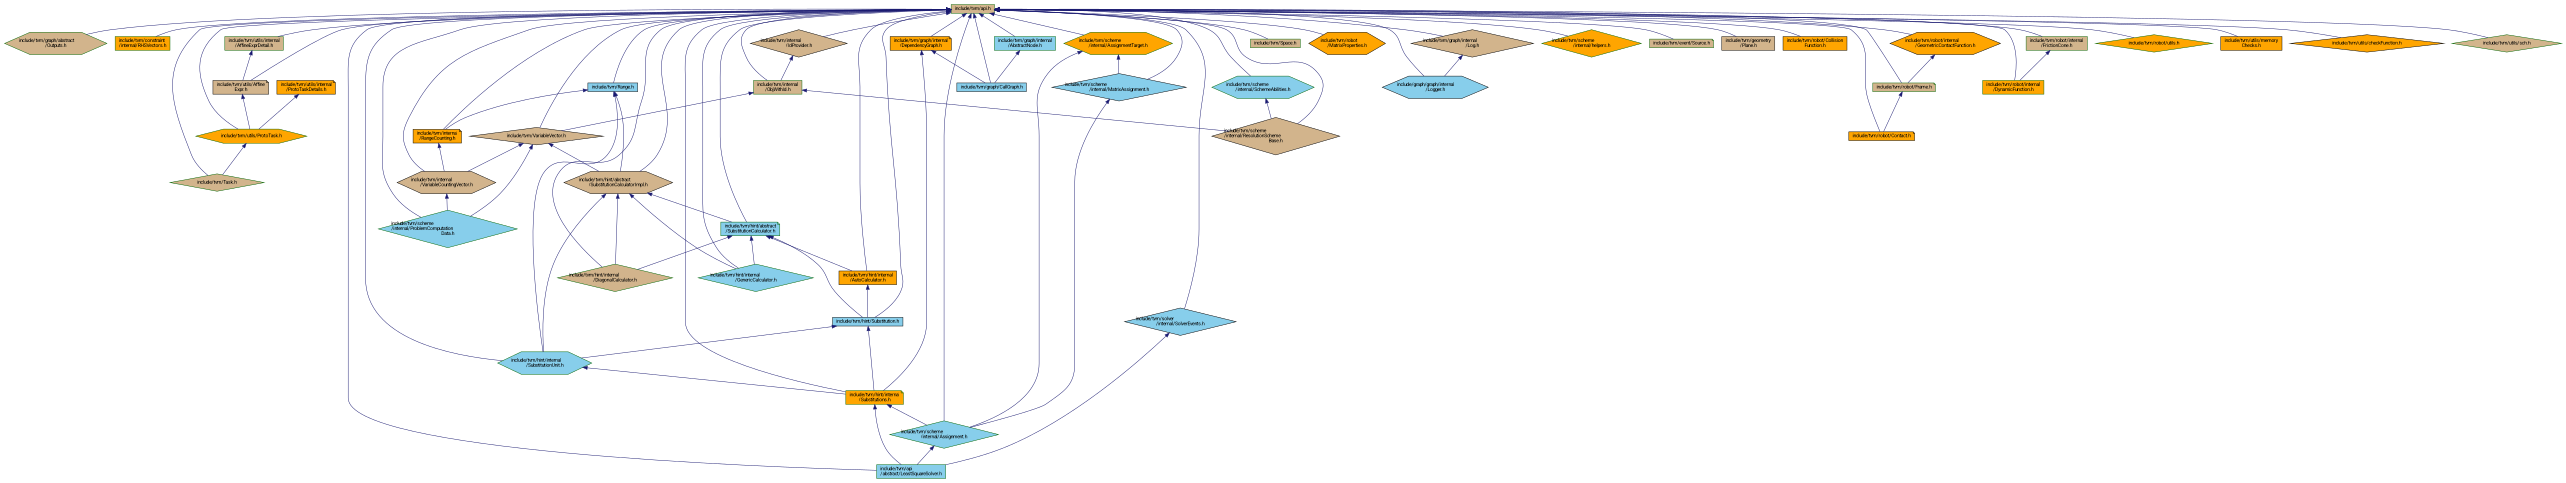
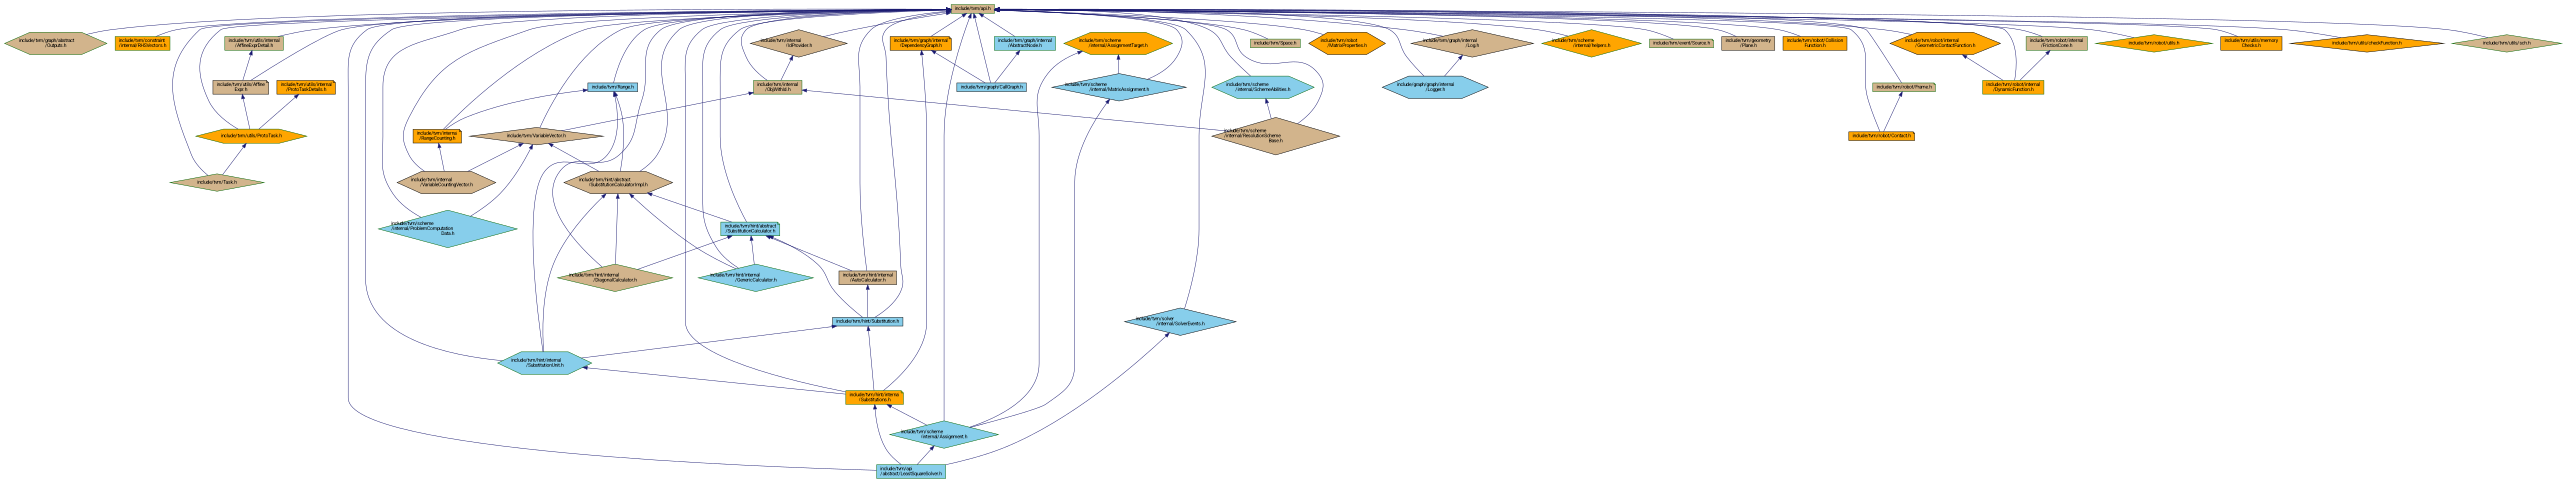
edge "include/tvm/scheme /internal/AssignmentTarget.h" -> "include/tvm/api.h": removed
edge "include/tvm/robot/Frame.h" -> "include/tvm/robot/internal /GeometricContactFunction.h": now "include/tvm/robot/internal /DynamicFunction.h" -> "include/tvm/robot/internal /GeometricContactFunction.h"
edge "include/tvm/scheme /internal/ProblemComputation Data.h" -> "include/tvm/internal /VariableCountingVector.h": removed
node "include/tvm/hint/internal /AutoCalculator.h": fillcolor orange -> tan
